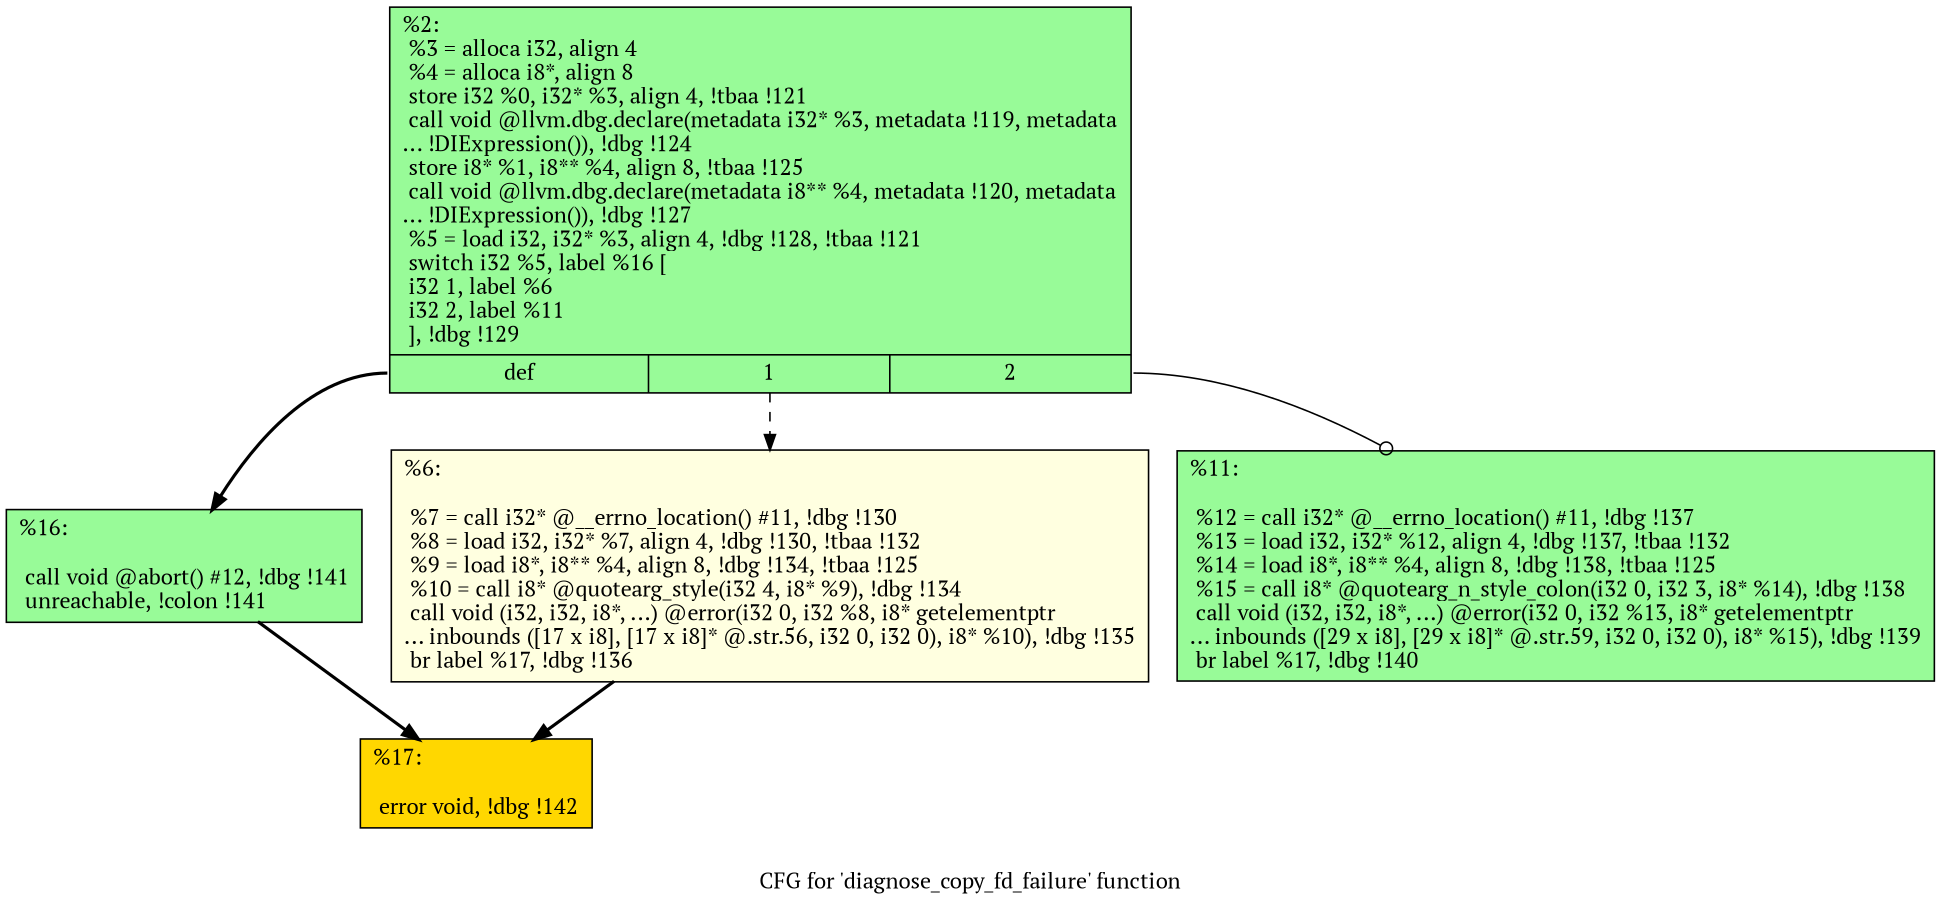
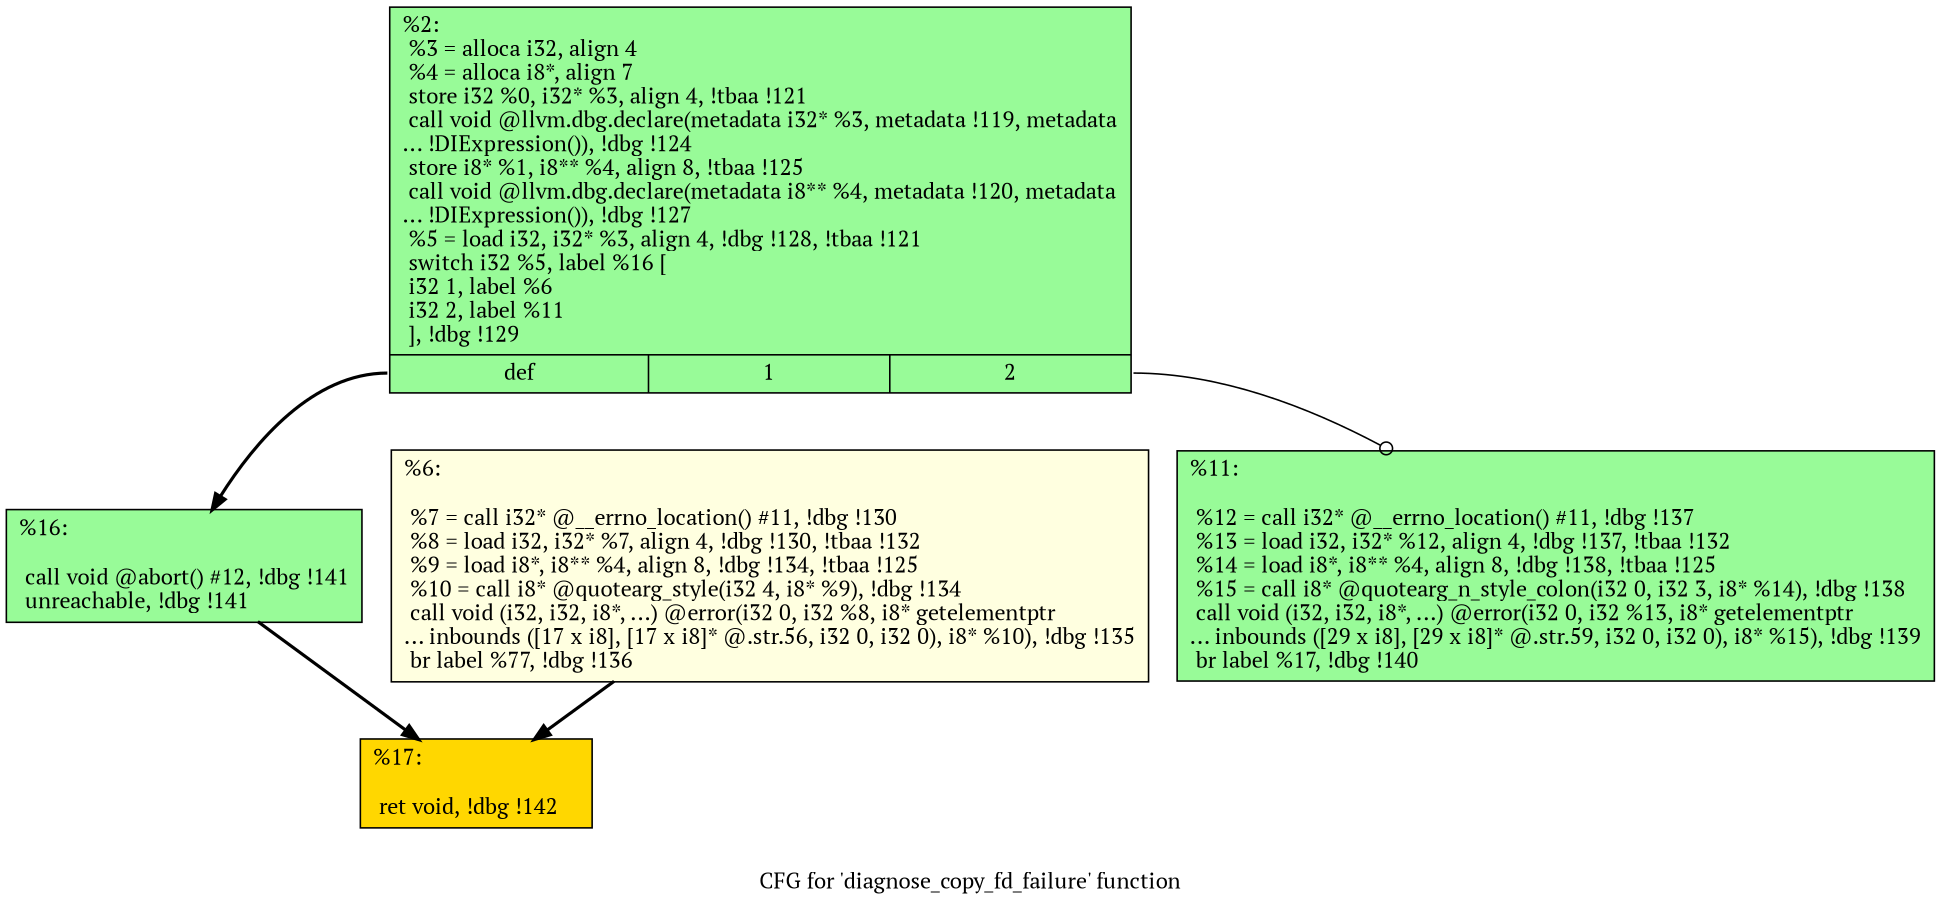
node "%2:": text "%4 = alloca i8*, align 8" -> "%4 = alloca i8*, align 7"
edge "%2:" -> "%6:": removed
node "%16:": text "unreachable, !colon !141" -> "unreachable, !dbg !141"
node "%6:": text "br label %17, !dbg !136" -> "br label %77, !dbg !136"
node "%17:": text "error void, !dbg !142" -> "ret void, !dbg !142"
